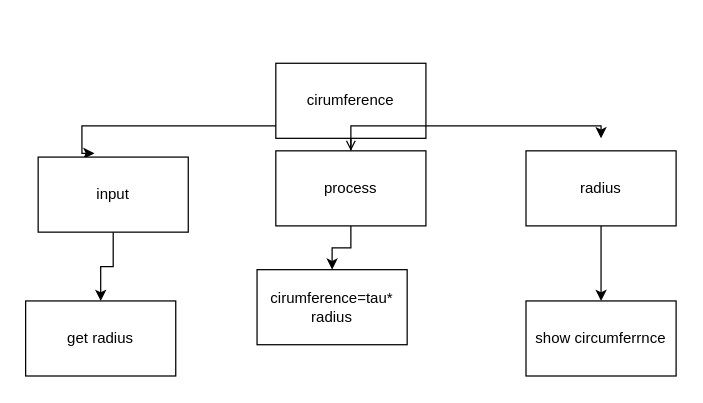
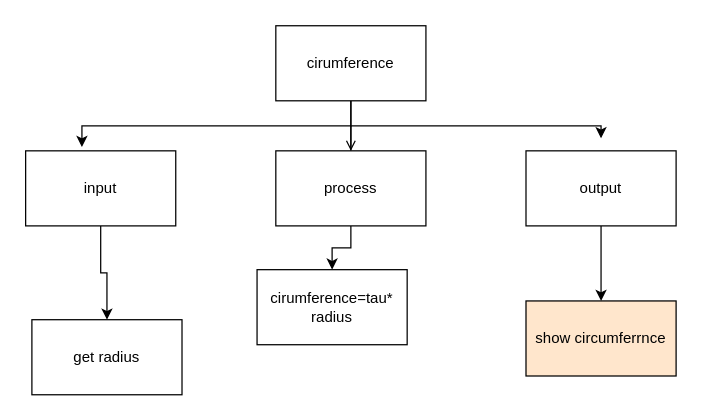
node "cirumference": moved (351, 101) -> (351, 63)
node "radius": label "radius" -> "output"
node "input": moved (113, 194) -> (101, 188)
node "get radius": moved (101, 338) -> (107, 357)
node "show circumferrnce": fillcolor #ffffff -> #ffe6cc
